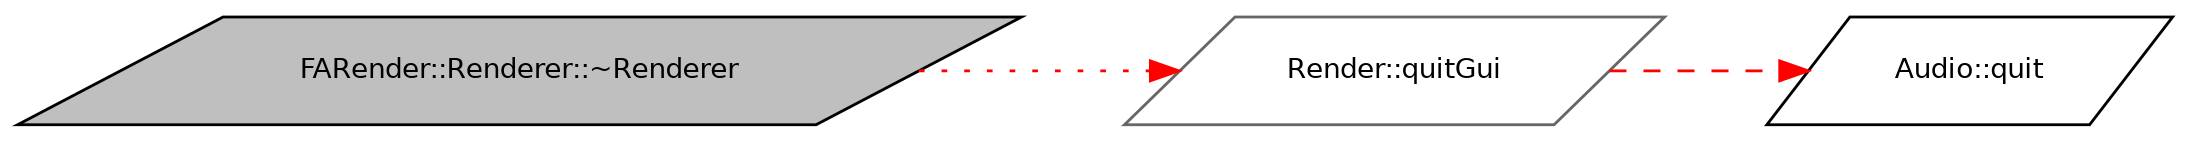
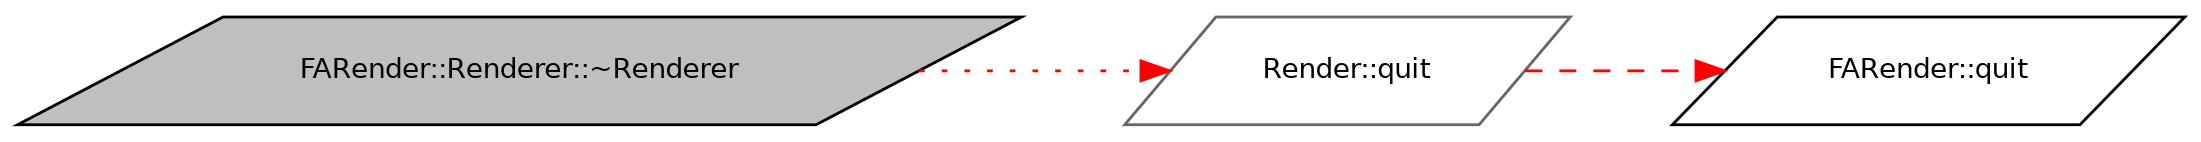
node "Render::quitGui": label "Render::quitGui" -> "Render::quit"
node "Audio::quit": label "Audio::quit" -> "FARender::quit"
